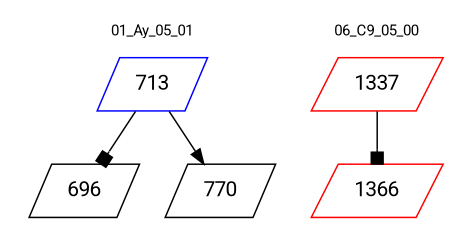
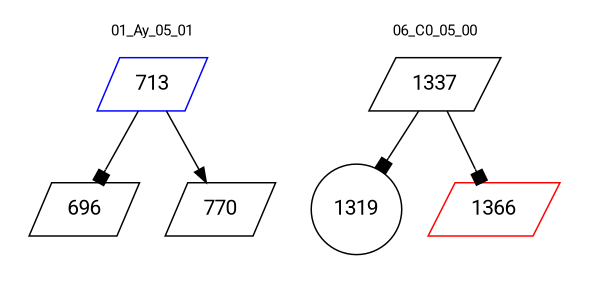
cluster "06_C9_05_00": label "06_C9_05_00" -> "06_C0_05_00"
node "1337": color red -> black
node "1319": added
